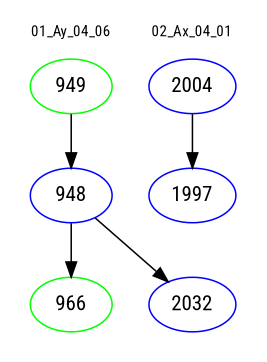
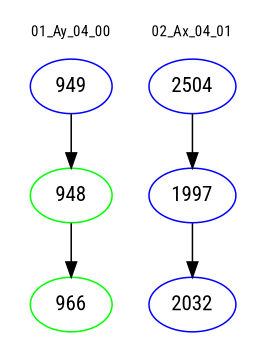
cluster "01_Ay_04_06": label "01_Ay_04_06" -> "01_Ay_04_00"
node "949": color green -> blue
node "2004": label "2004" -> "2504"
node "948": color blue -> green
edge "948" -> "2032": now "1997" -> "2032"
